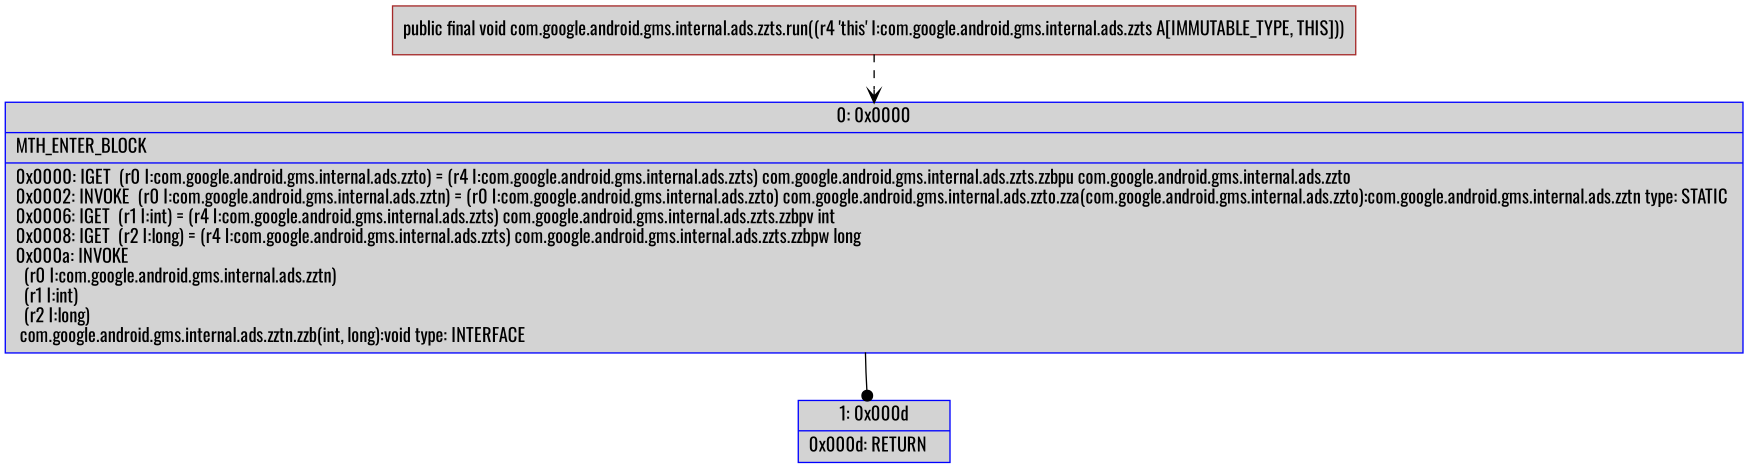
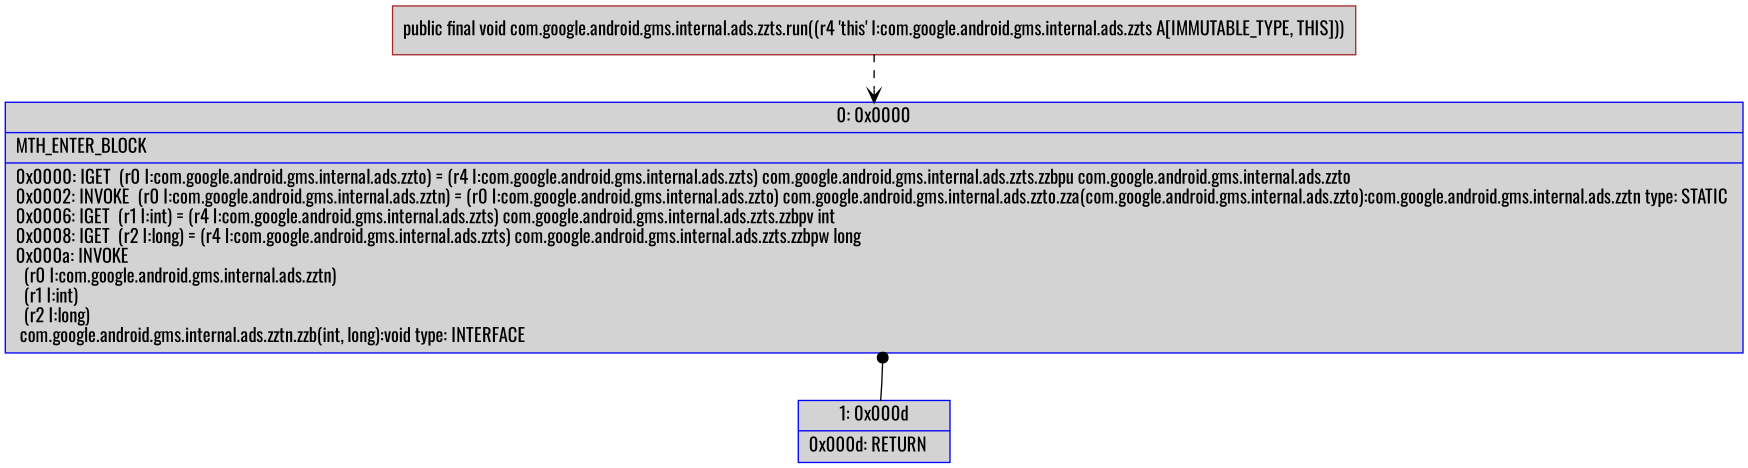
edge "0: 0x0000" -> "1: 0x000d": reversed
